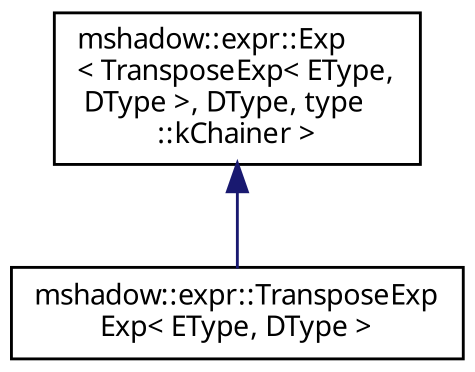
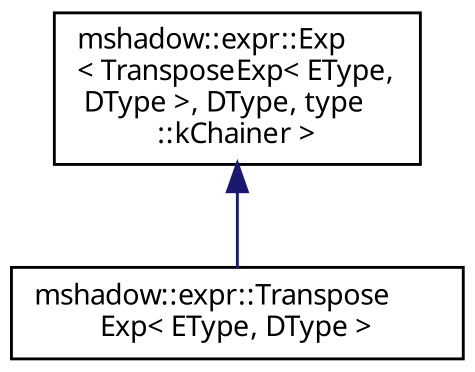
node "mshadow::expr::TransposeExp Exp< EType, DType >": label "mshadow::expr::TransposeExp Exp< EType, DType >" -> "mshadow::expr::Transpose Exp< EType, DType >"
